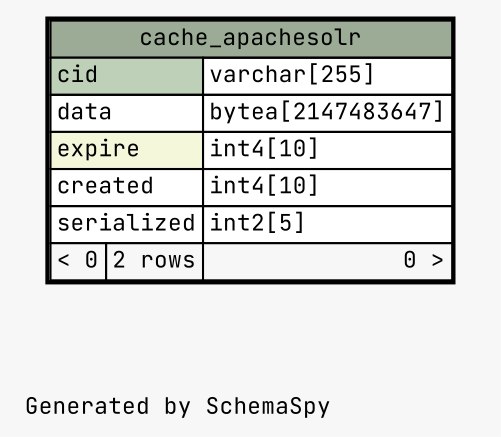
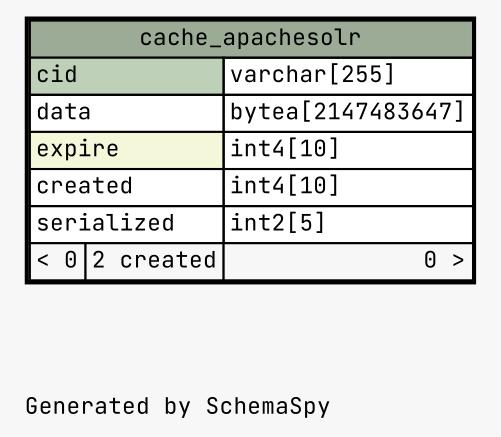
node "cache_apachesolr": text "2 rows" -> "2 created"
